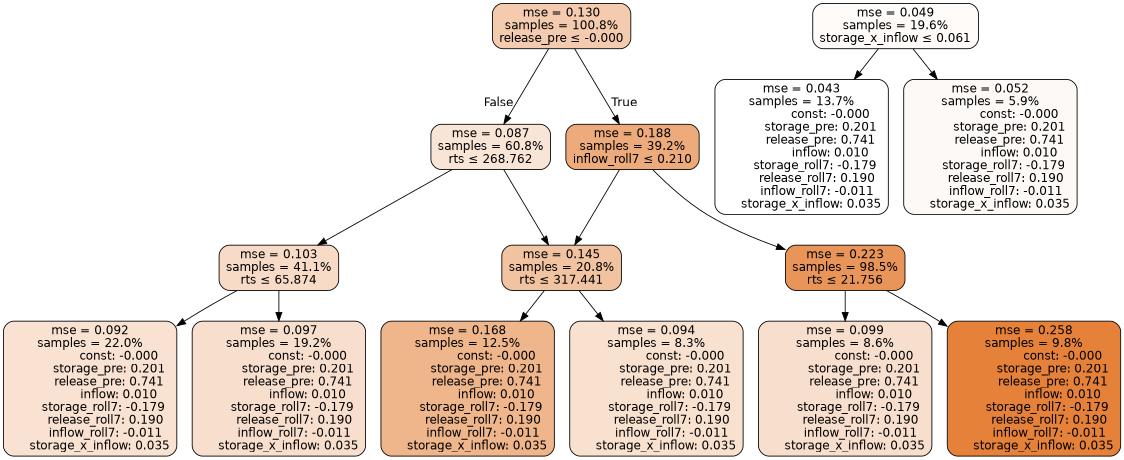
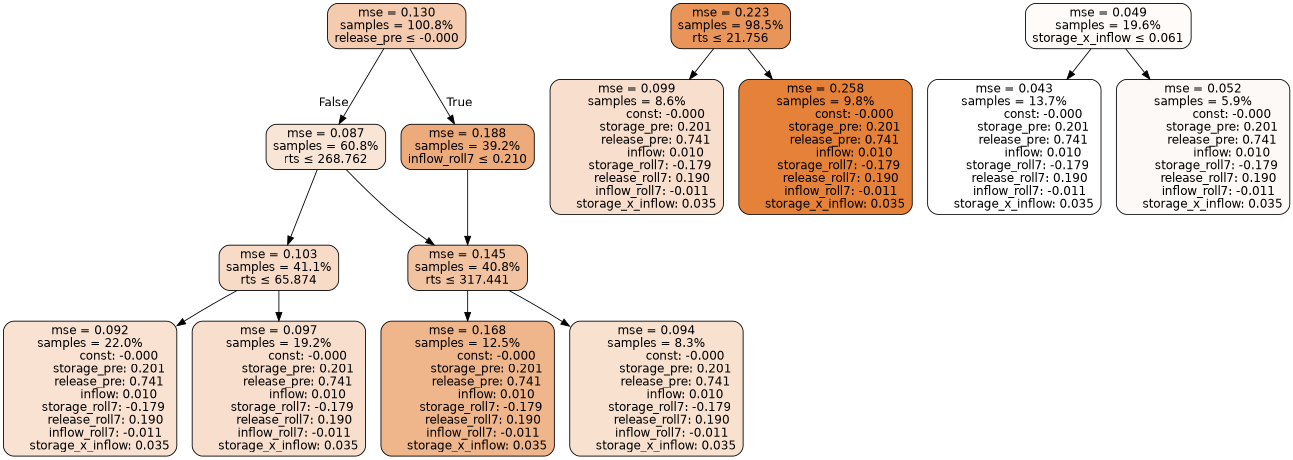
edge "mse = 0.188 samples = 39.2% inflow_roll7 ≤ 0.210" -> "mse = 0.223 samples = 98.5% rts ≤ 21.756": removed
node "mse = 0.145 samples = 20.8% rts ≤ 317.441": label "mse = 0.145 samples = 20.8% rts ≤ 317.441" -> "mse = 0.145 samples = 40.8% rts ≤ 317.441"
